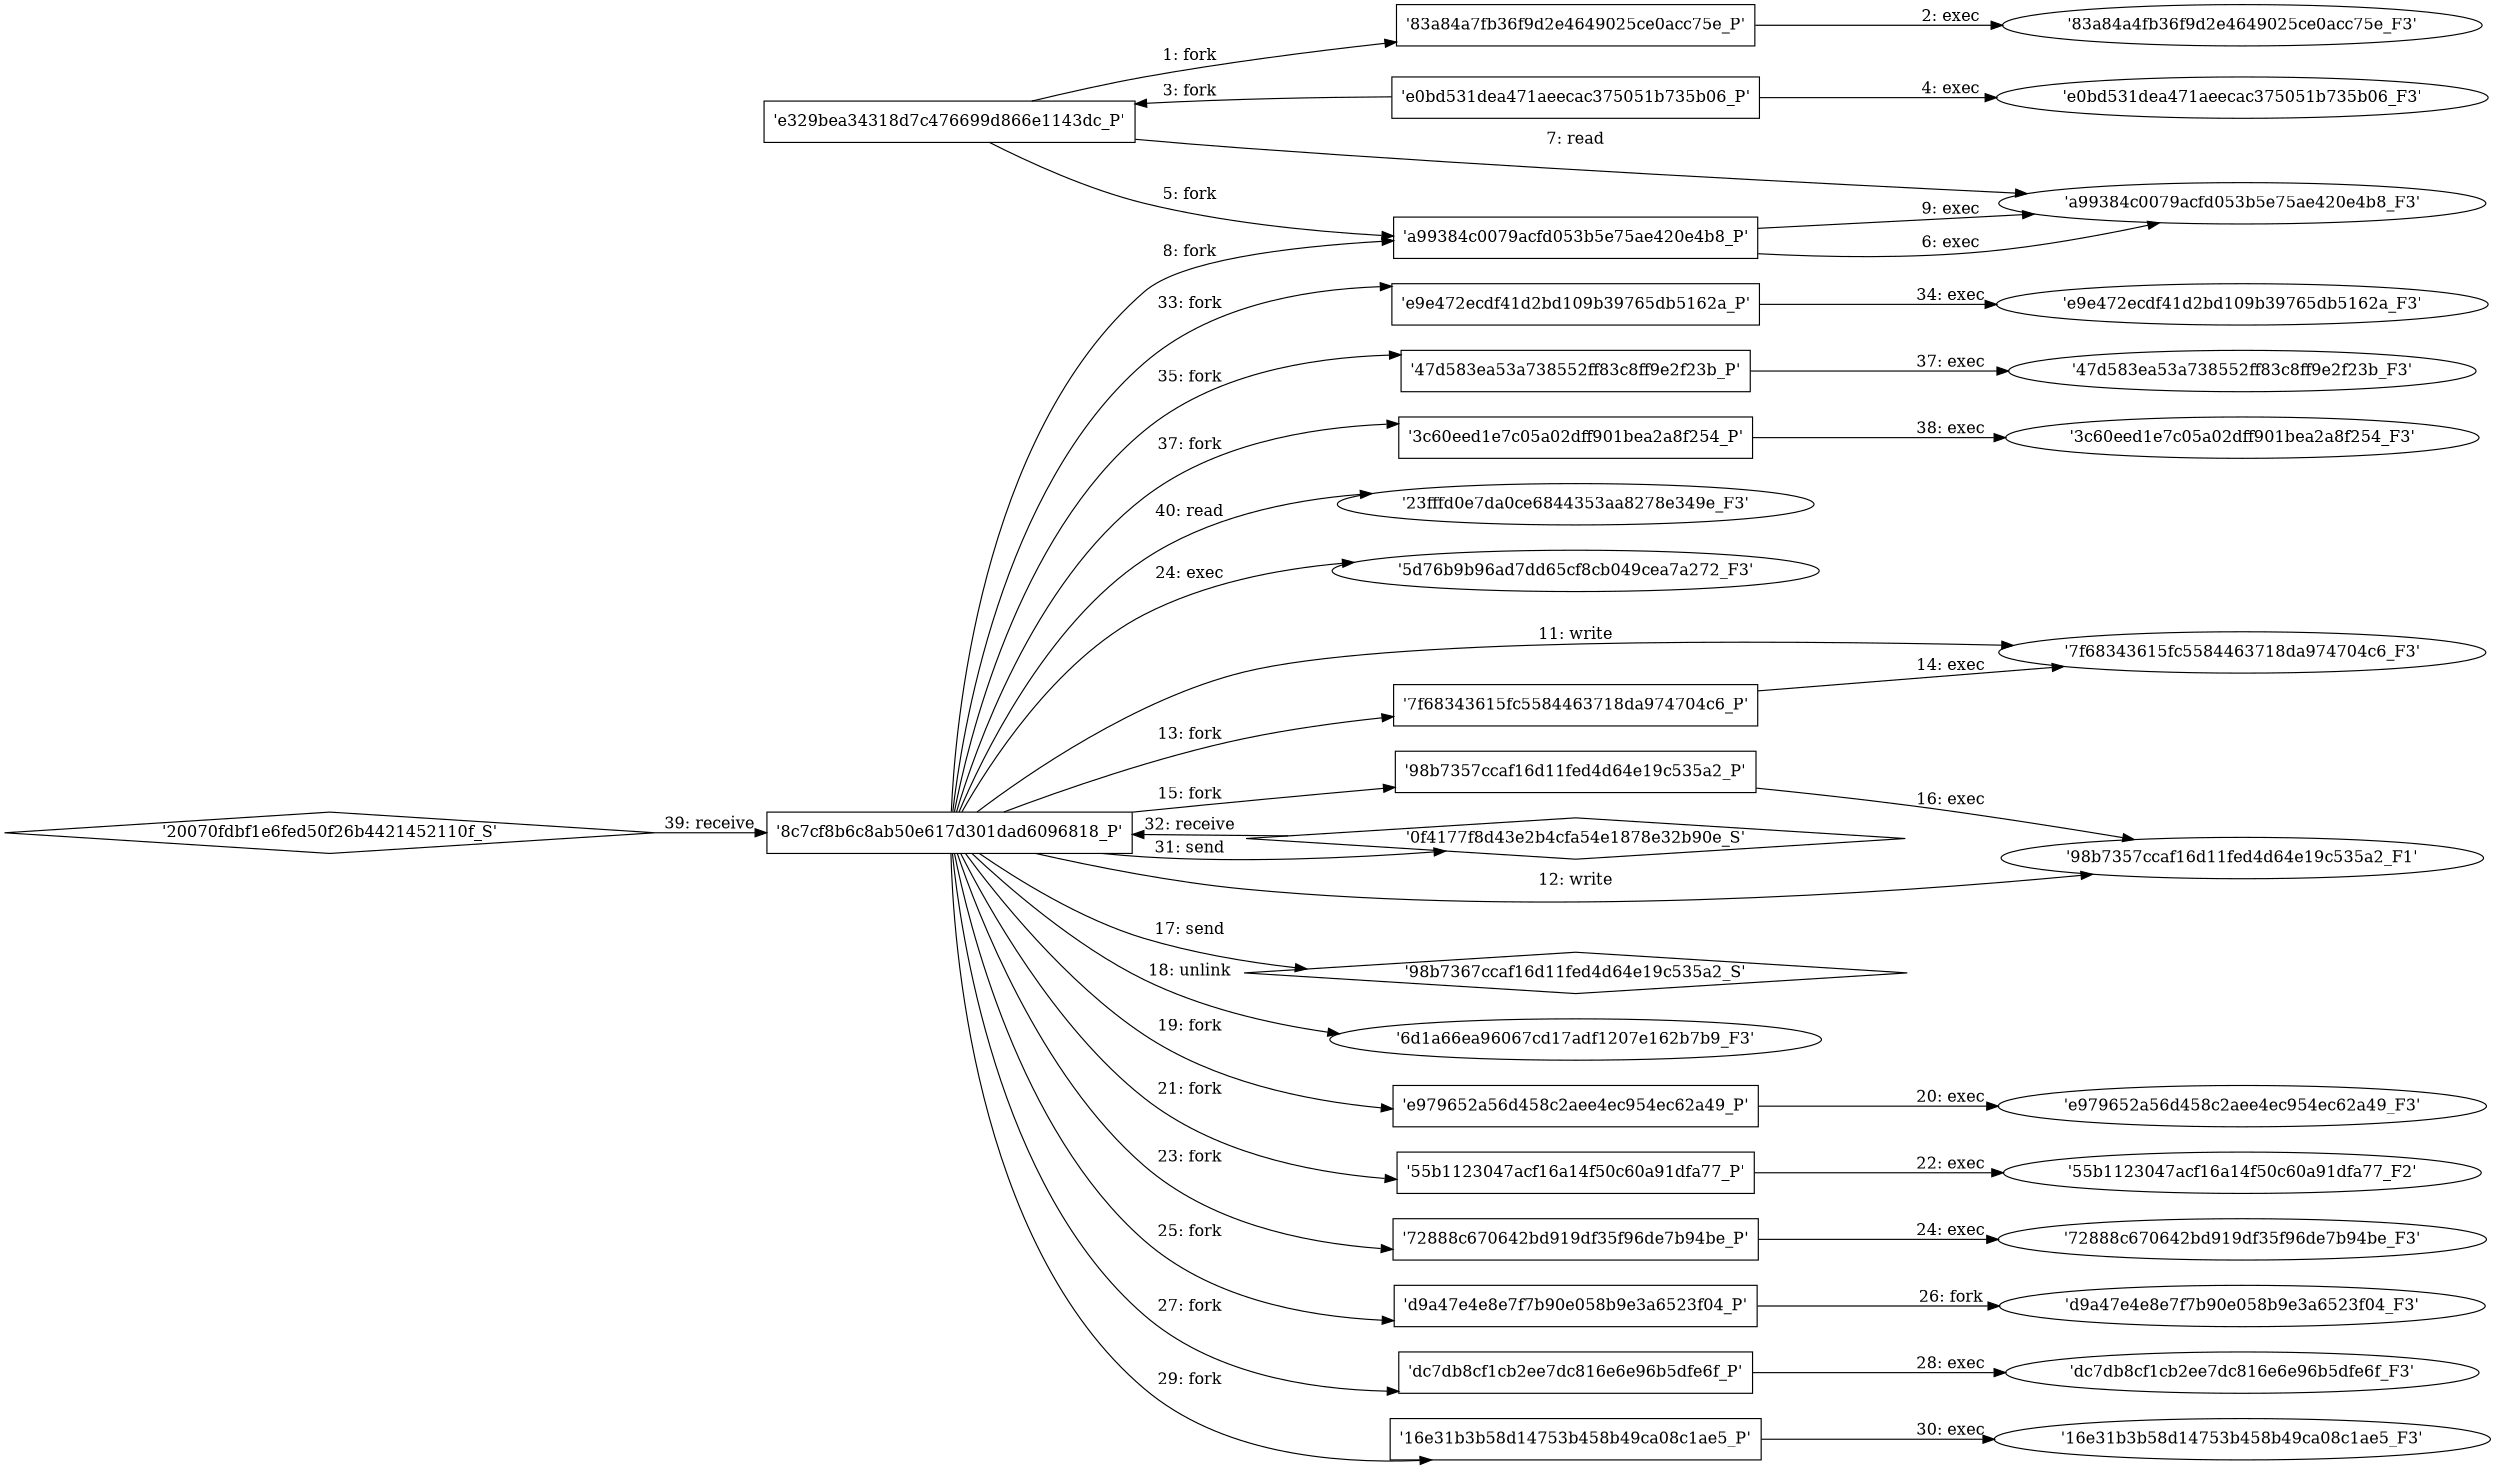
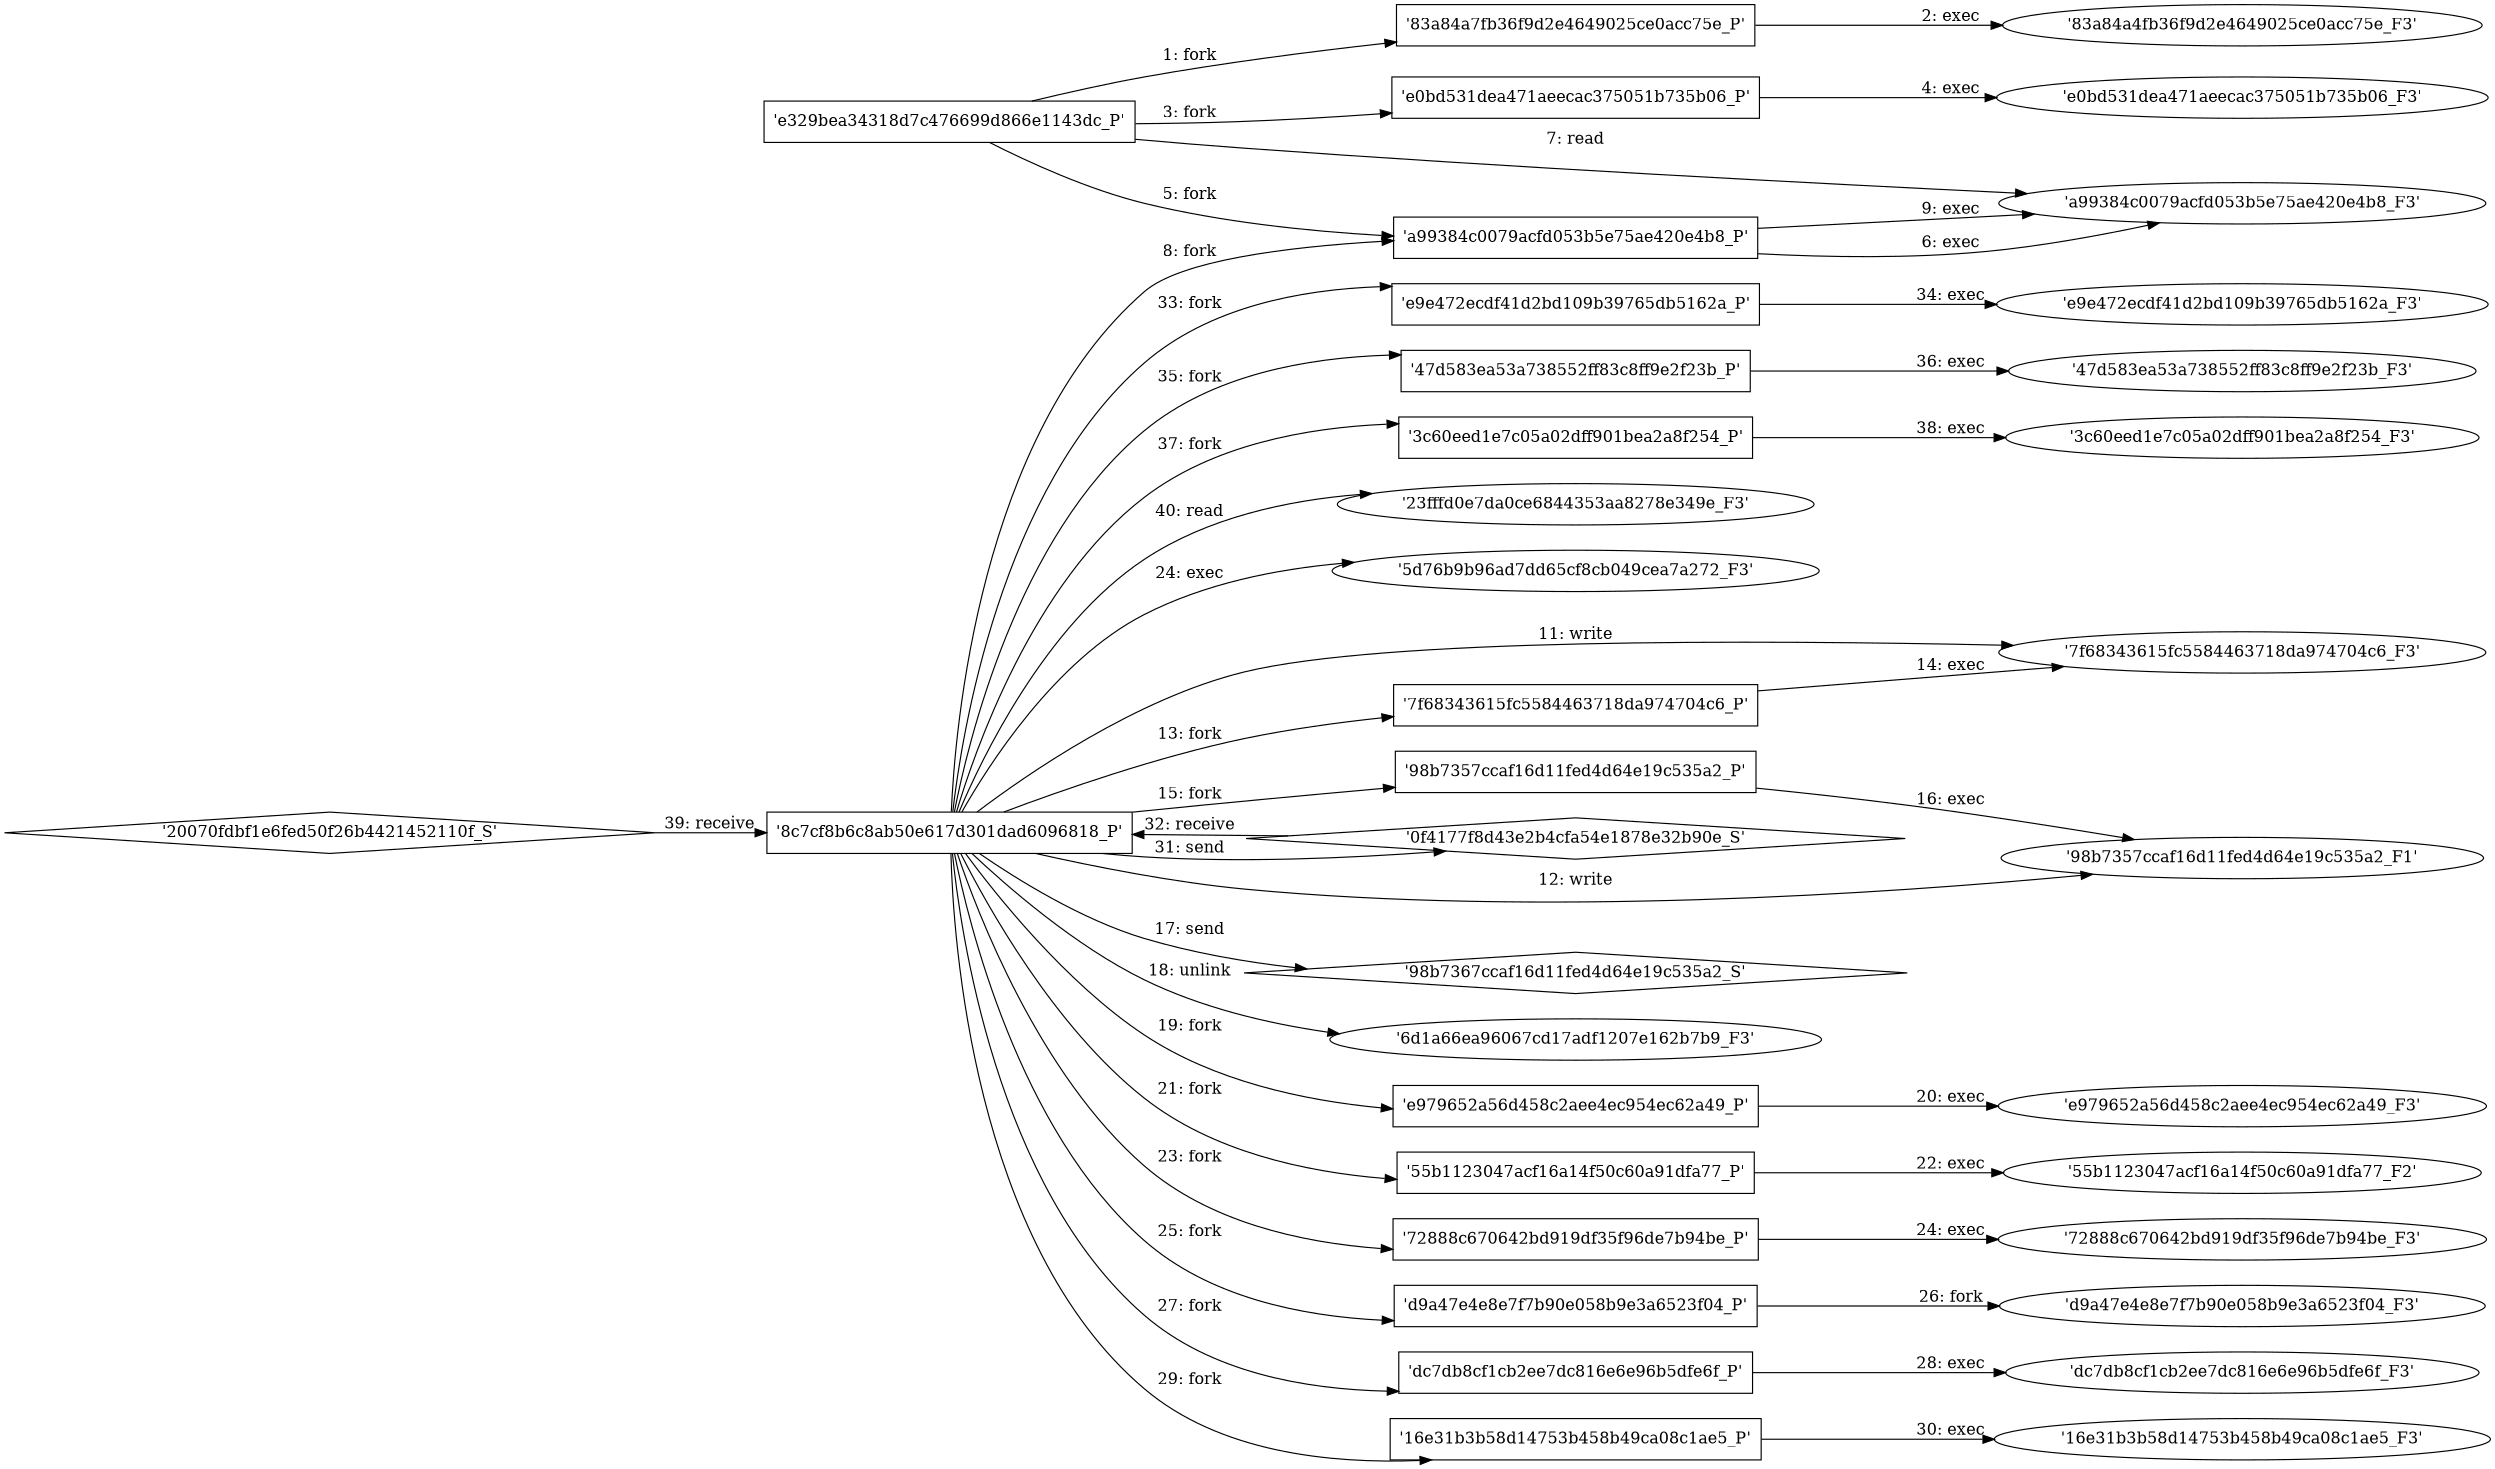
edge "'e0bd531dea471aeecac375051b735b06_P'" -> "'e329bea34318d7c476699d866e1143dc_P'": reversed
edge "'47d583ea53a738552ff83c8ff9e2f23b_P'" -> "'47d583ea53a738552ff83c8ff9e2f23b_F3'": label "37: exec" -> "36: exec"
